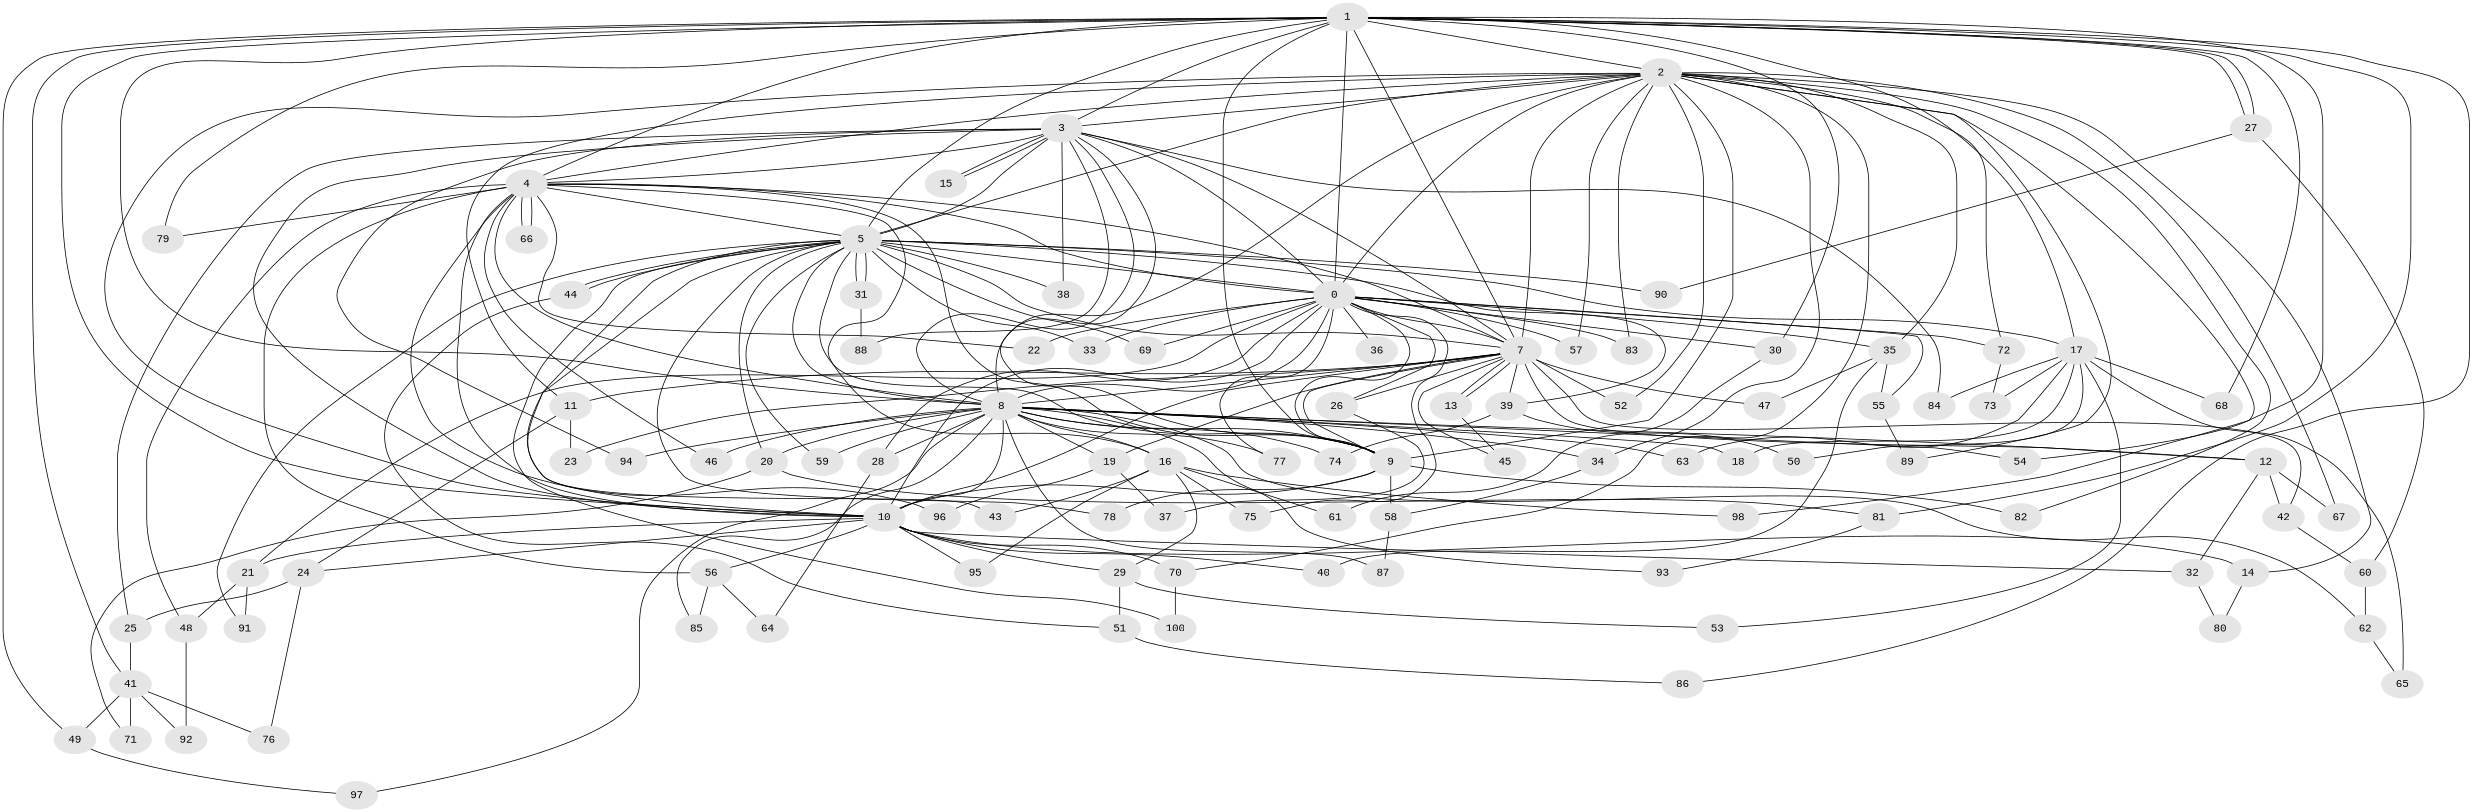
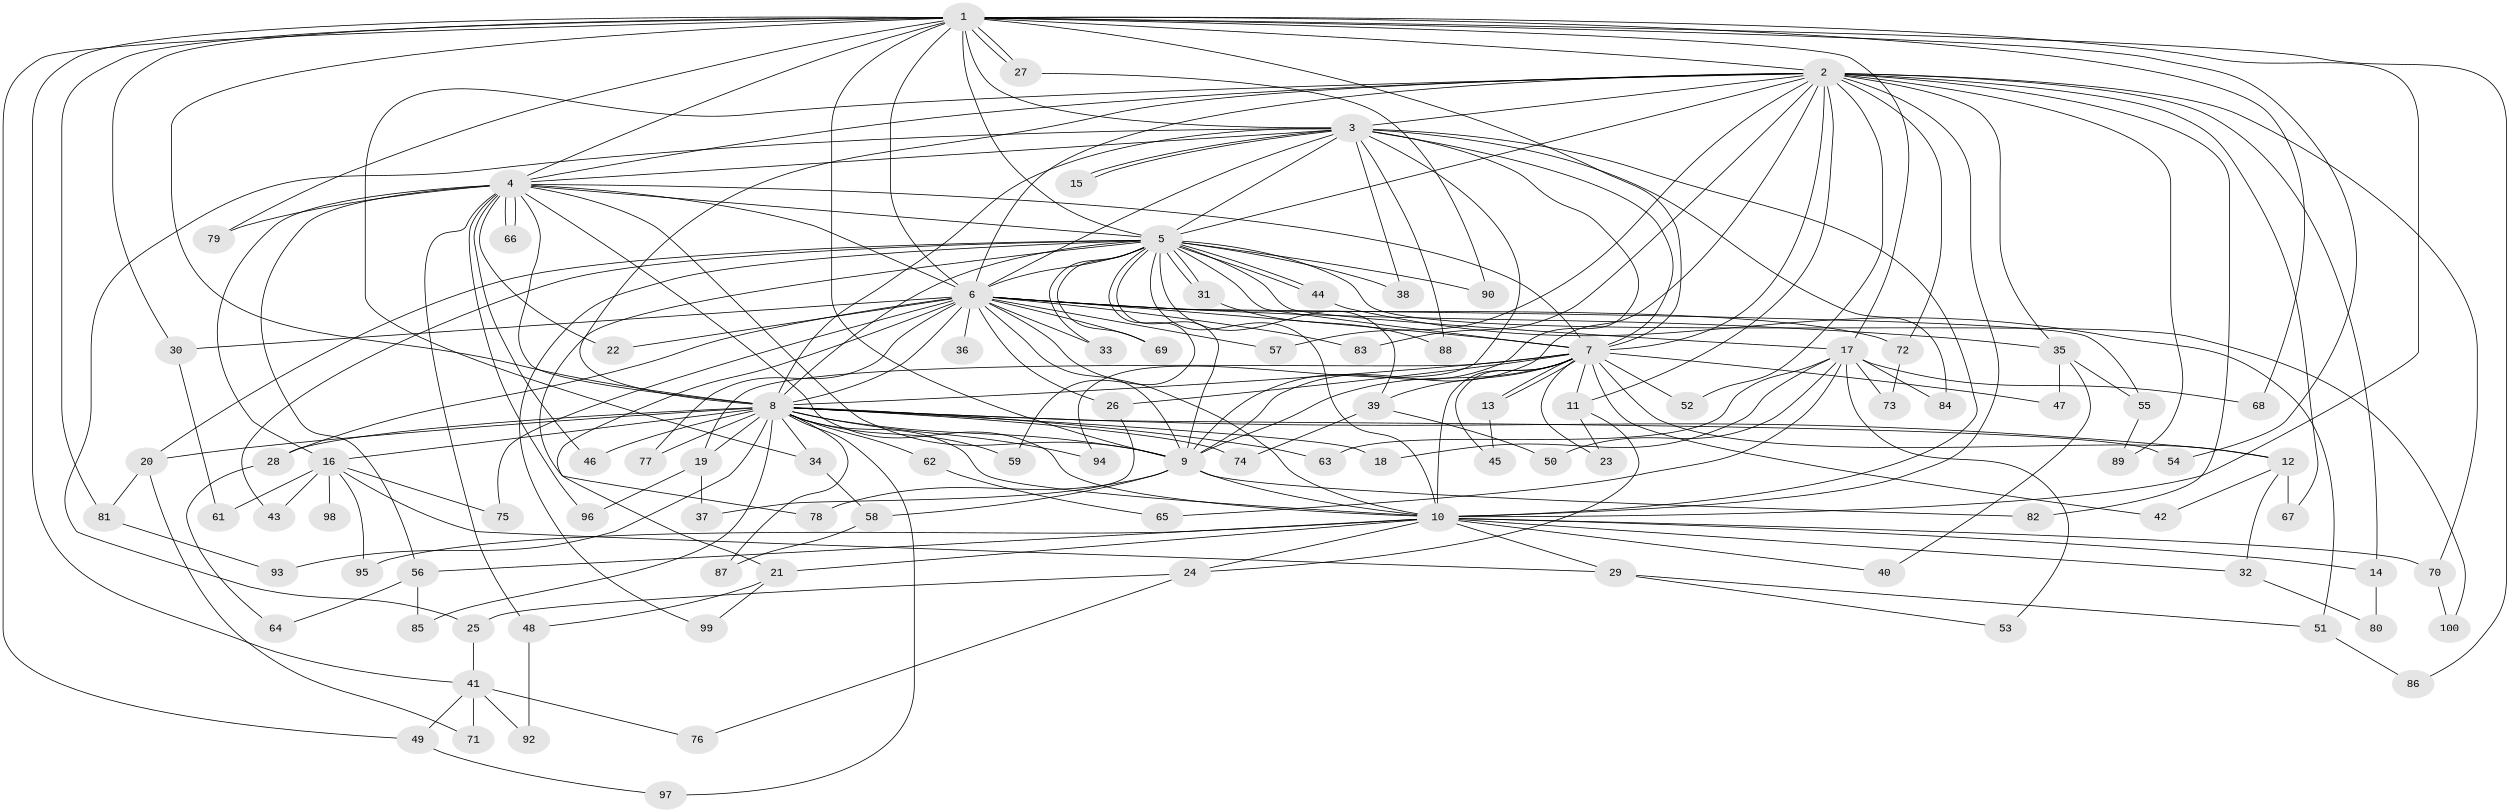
node "0": label "0" -> "6"
edge "2" -- "98": removed
node "60": removed
node "91": label "91" -> "99"
